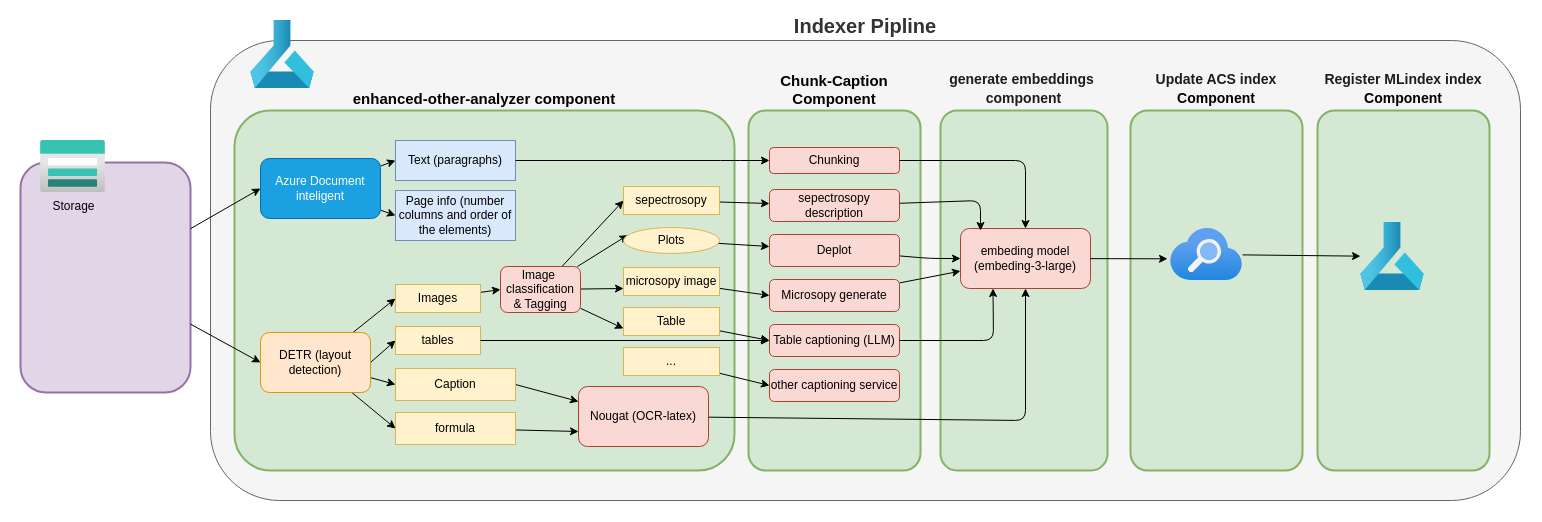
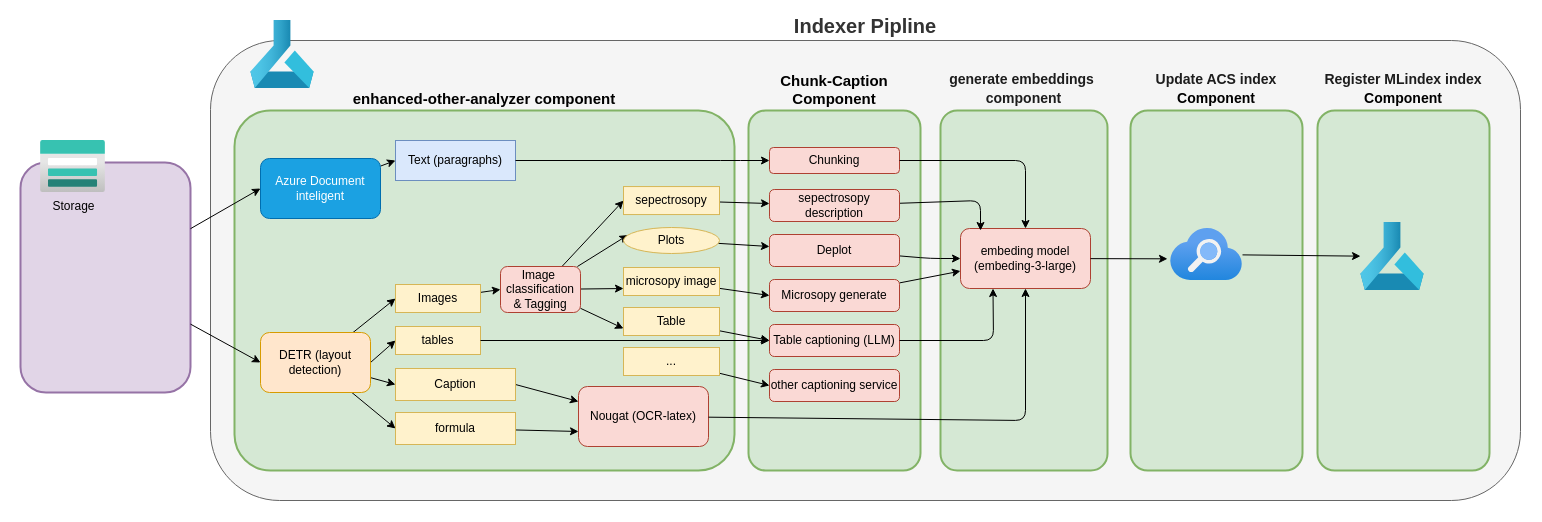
edge "Azure Document inteligent" -> "Page info (number columns and order of the elements)": removed
node "Page info (number columns and order of the elements)": removed
